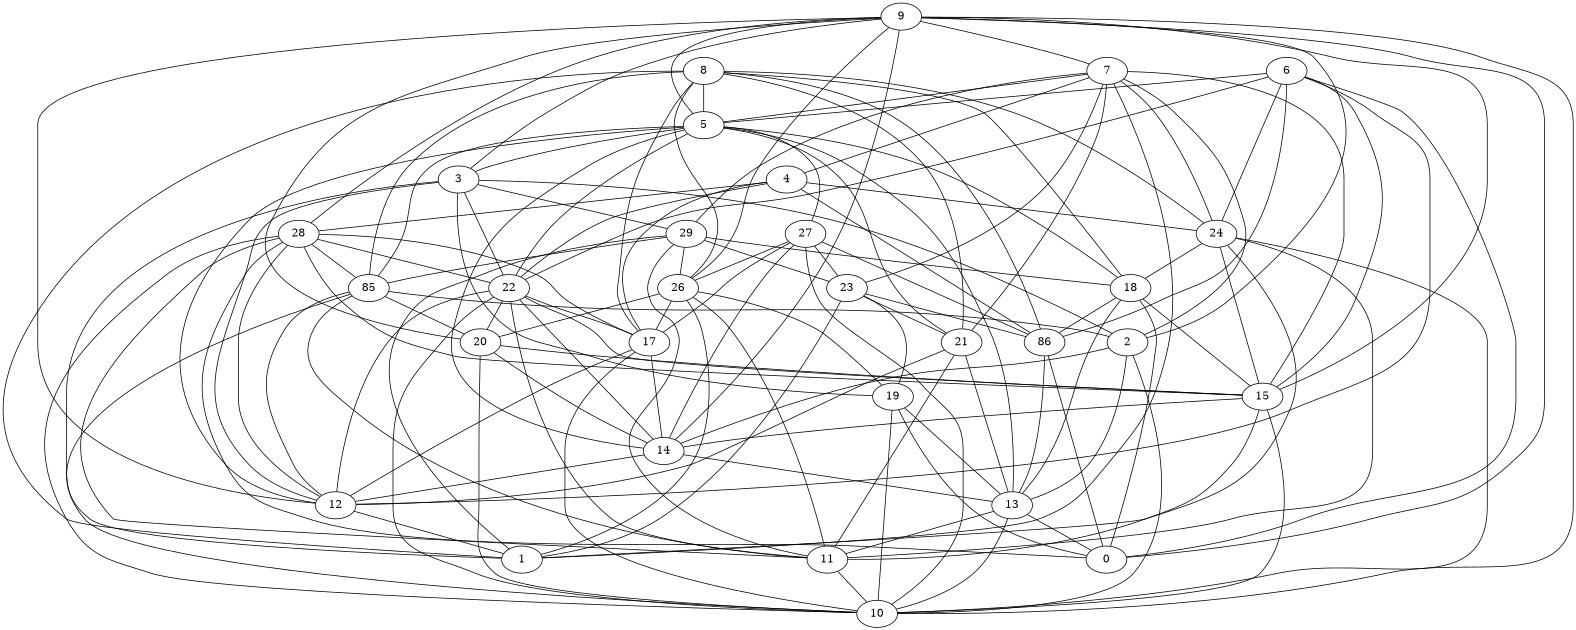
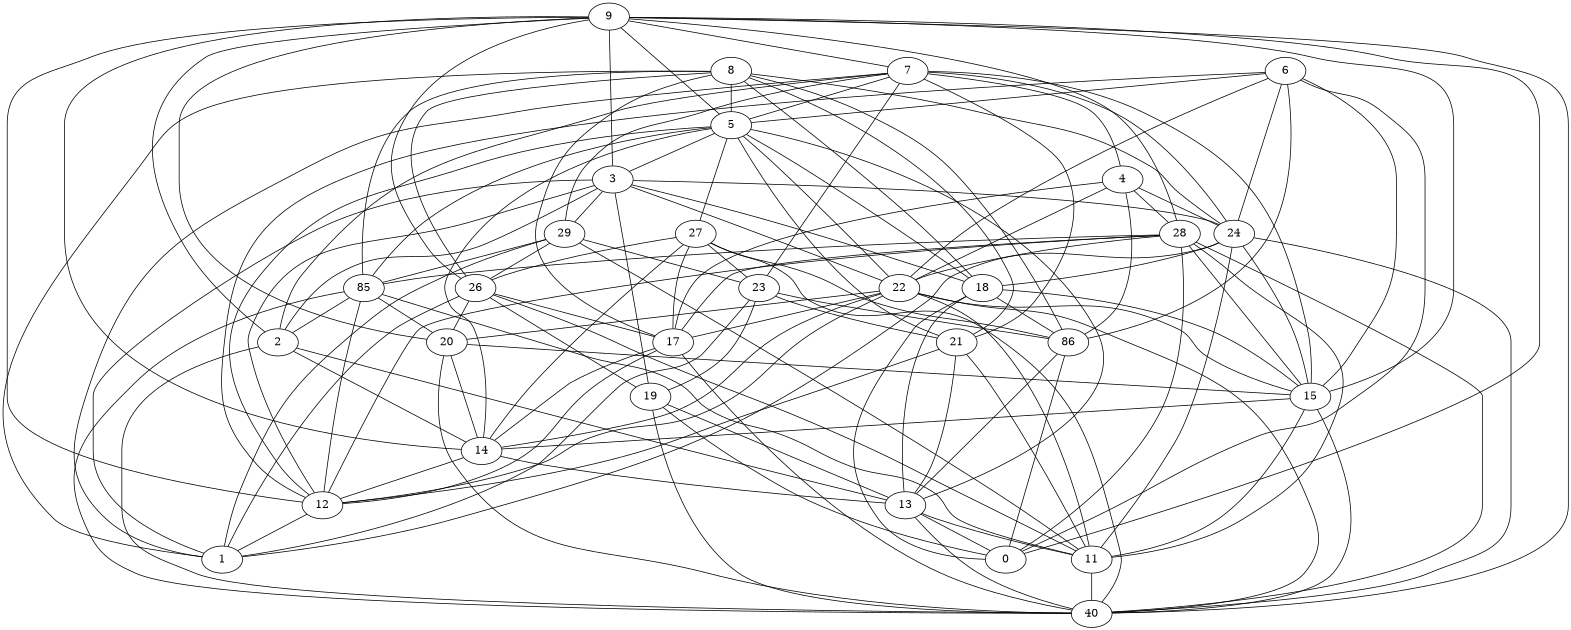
edge "3" -- "24": added
edge "29" -- "18": now "3" -- "18"
node "10": label "10" -> "40"
